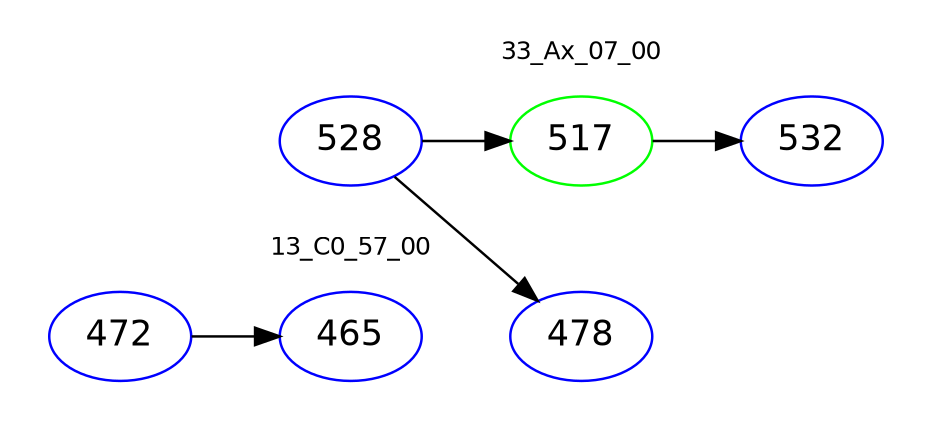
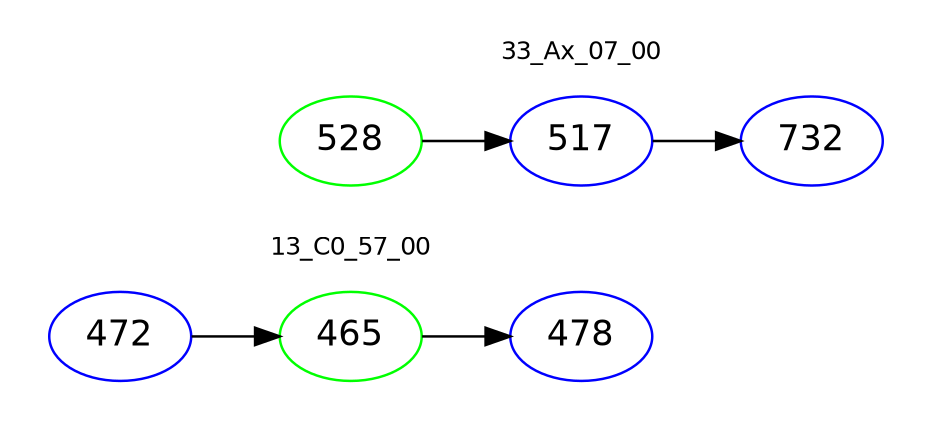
node "528": color blue -> green
node "517": color green -> blue
node "532": label "532" -> "732"
edge "528" -> "478": now "465" -> "478"
node "465": color blue -> green
